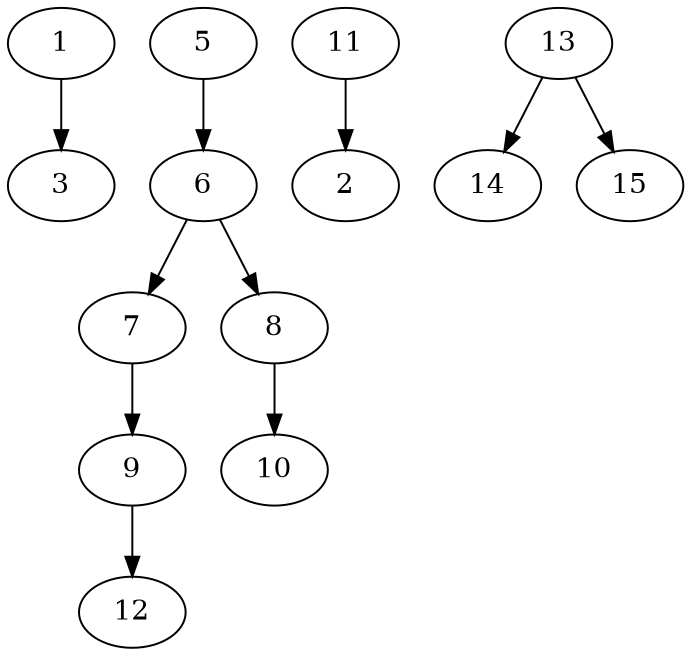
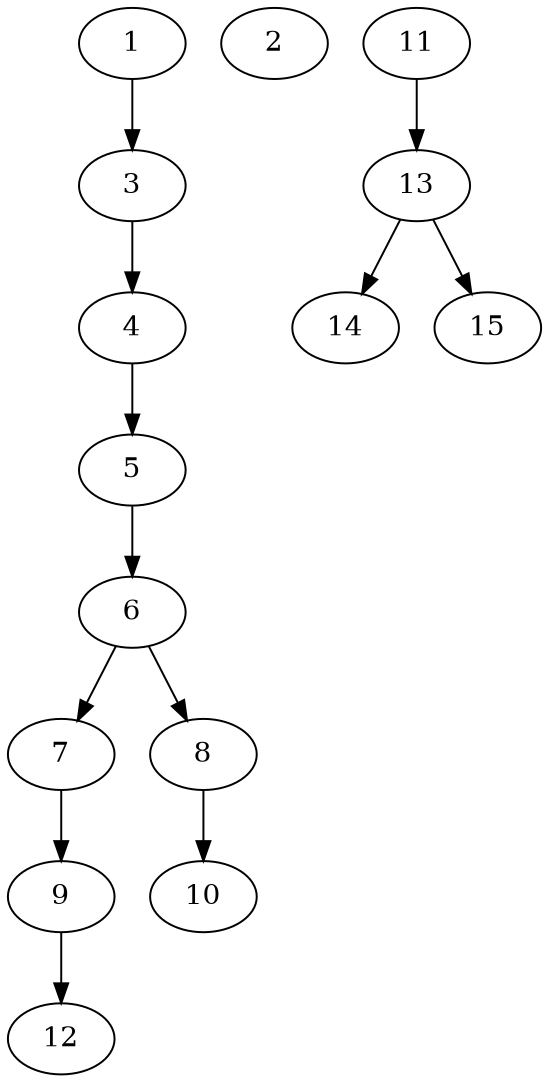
edge "11" -> "2": now "11" -> "13"
node "4": added
